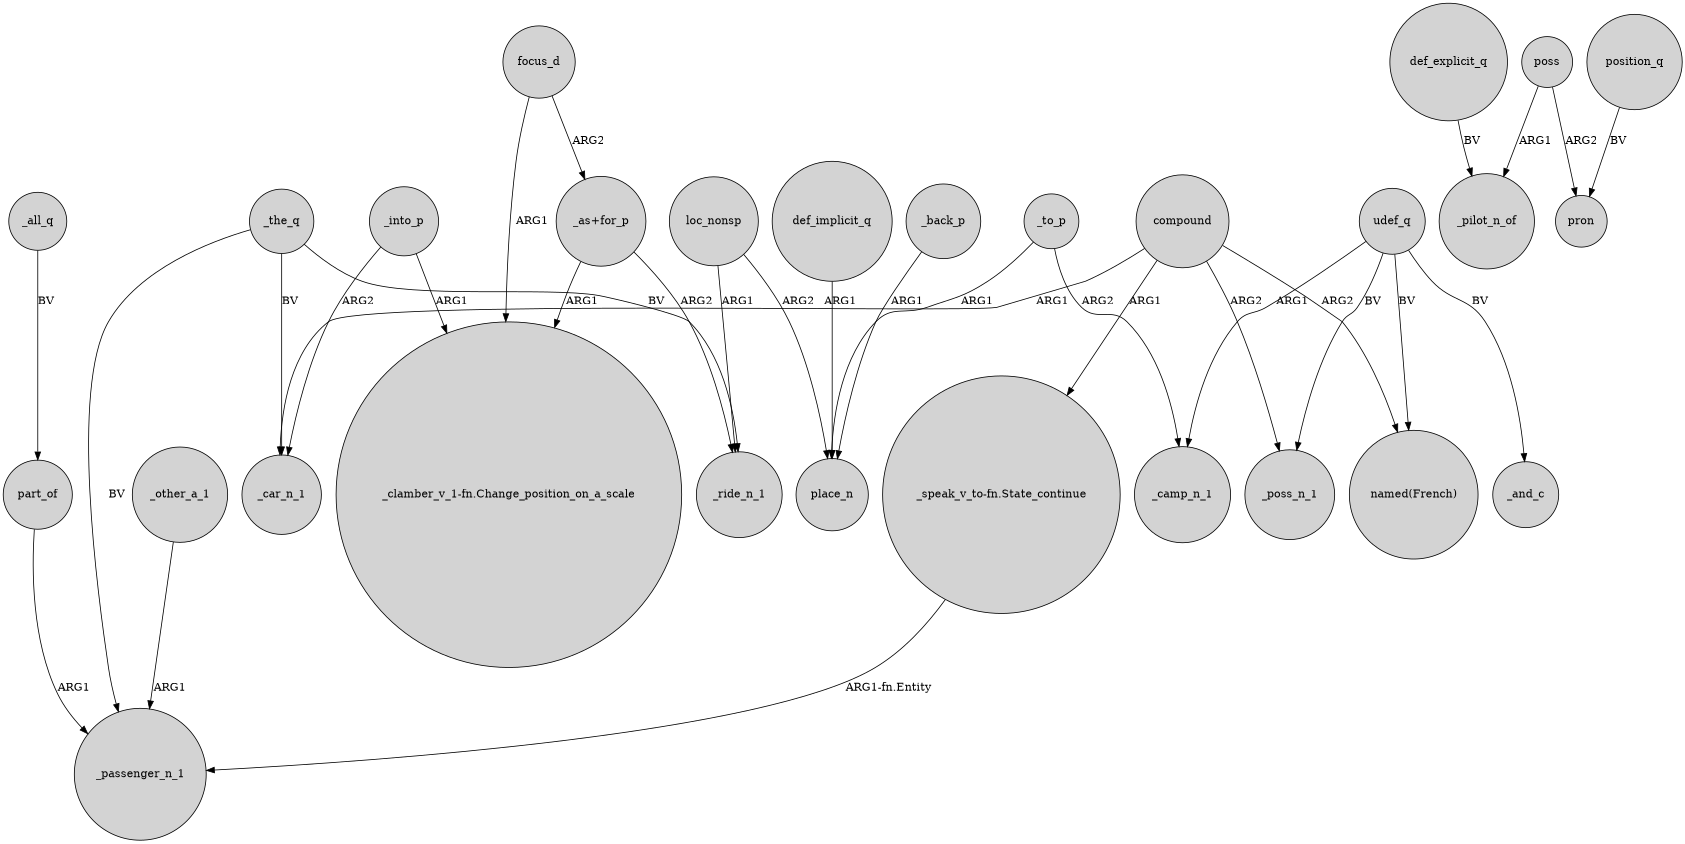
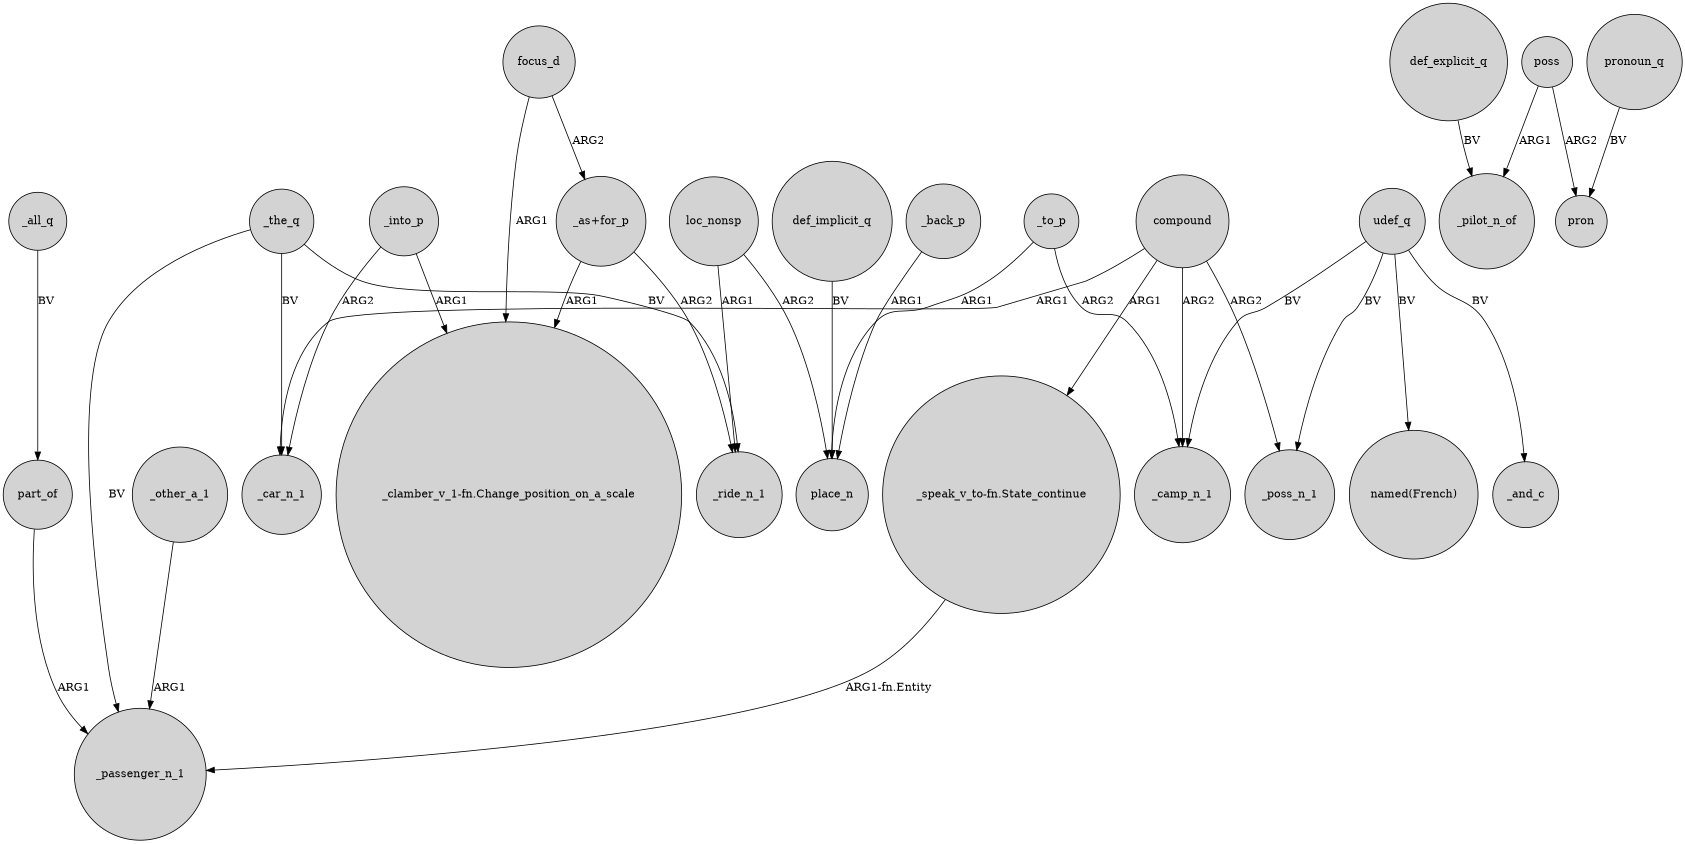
node "position_q": label "position_q" -> "pronoun_q"
edge "def_implicit_q" -> "place_n": label "ARG1" -> "BV"
edge "udef_q" -> "_camp_n_1": label "ARG1" -> "BV"
edge "compound" -> "named(French)": now "compound" -> "_camp_n_1"
